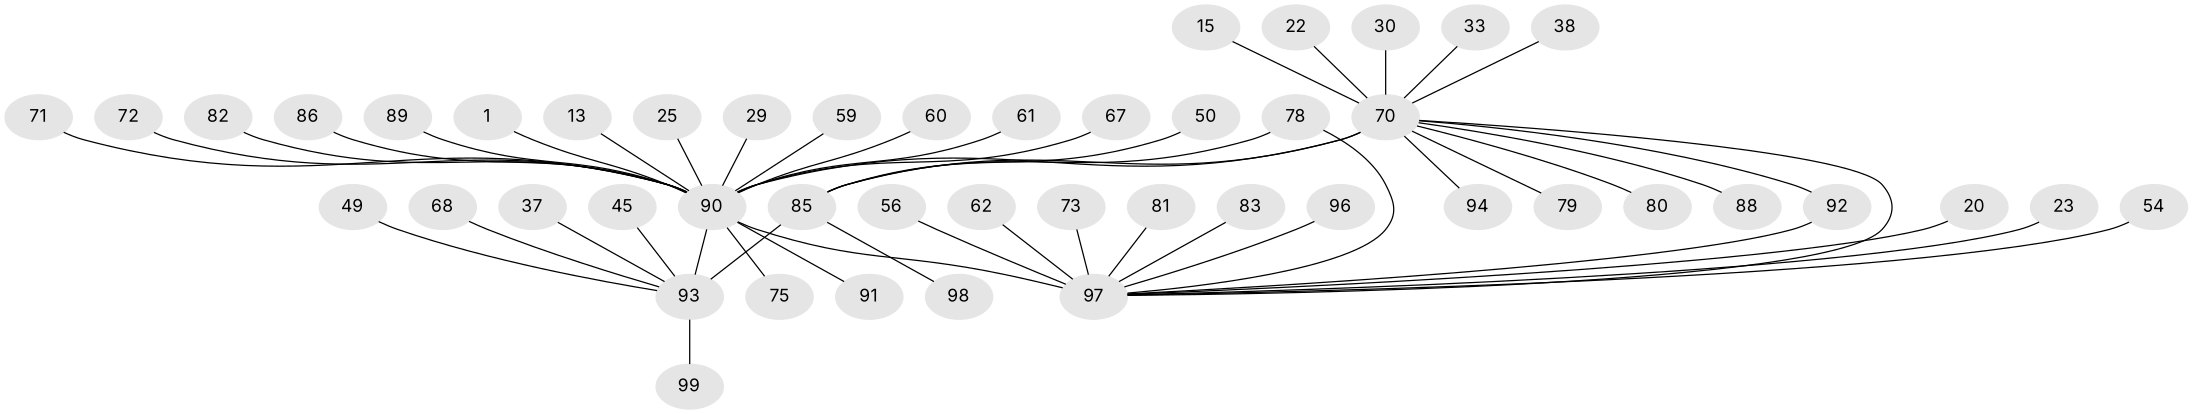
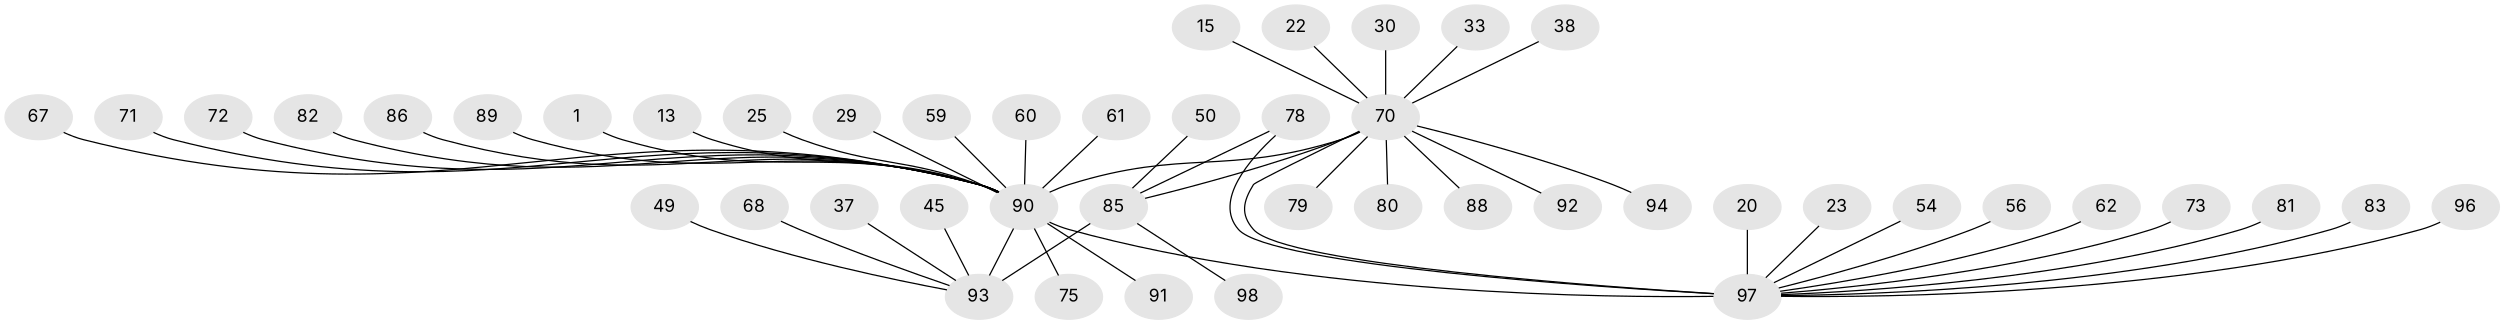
edge "92" -- "97": removed
node "99": removed
